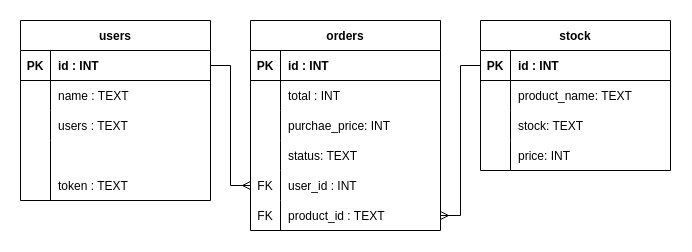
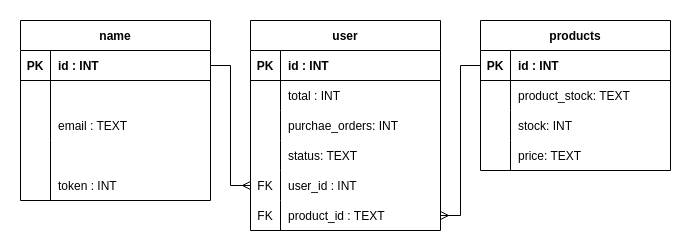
node "users": label "users" -> "name"
node "orders": label "orders" -> "user"
node "stock": label "stock" -> "products"
node "name : TEXT": removed
node "product_name: TEXT": label "product_name: TEXT" -> "product_stock: TEXT"
node "users : TEXT": label "users : TEXT" -> "email : TEXT"
node "purchae_price: INT": label "purchae_price: INT" -> "purchae_orders: INT"
node "stock: TEXT": label "stock: TEXT" -> "stock: INT"
node "price: INT": label "price: INT" -> "price: TEXT"
node "token : TEXT": label "token : TEXT" -> "token : INT"
